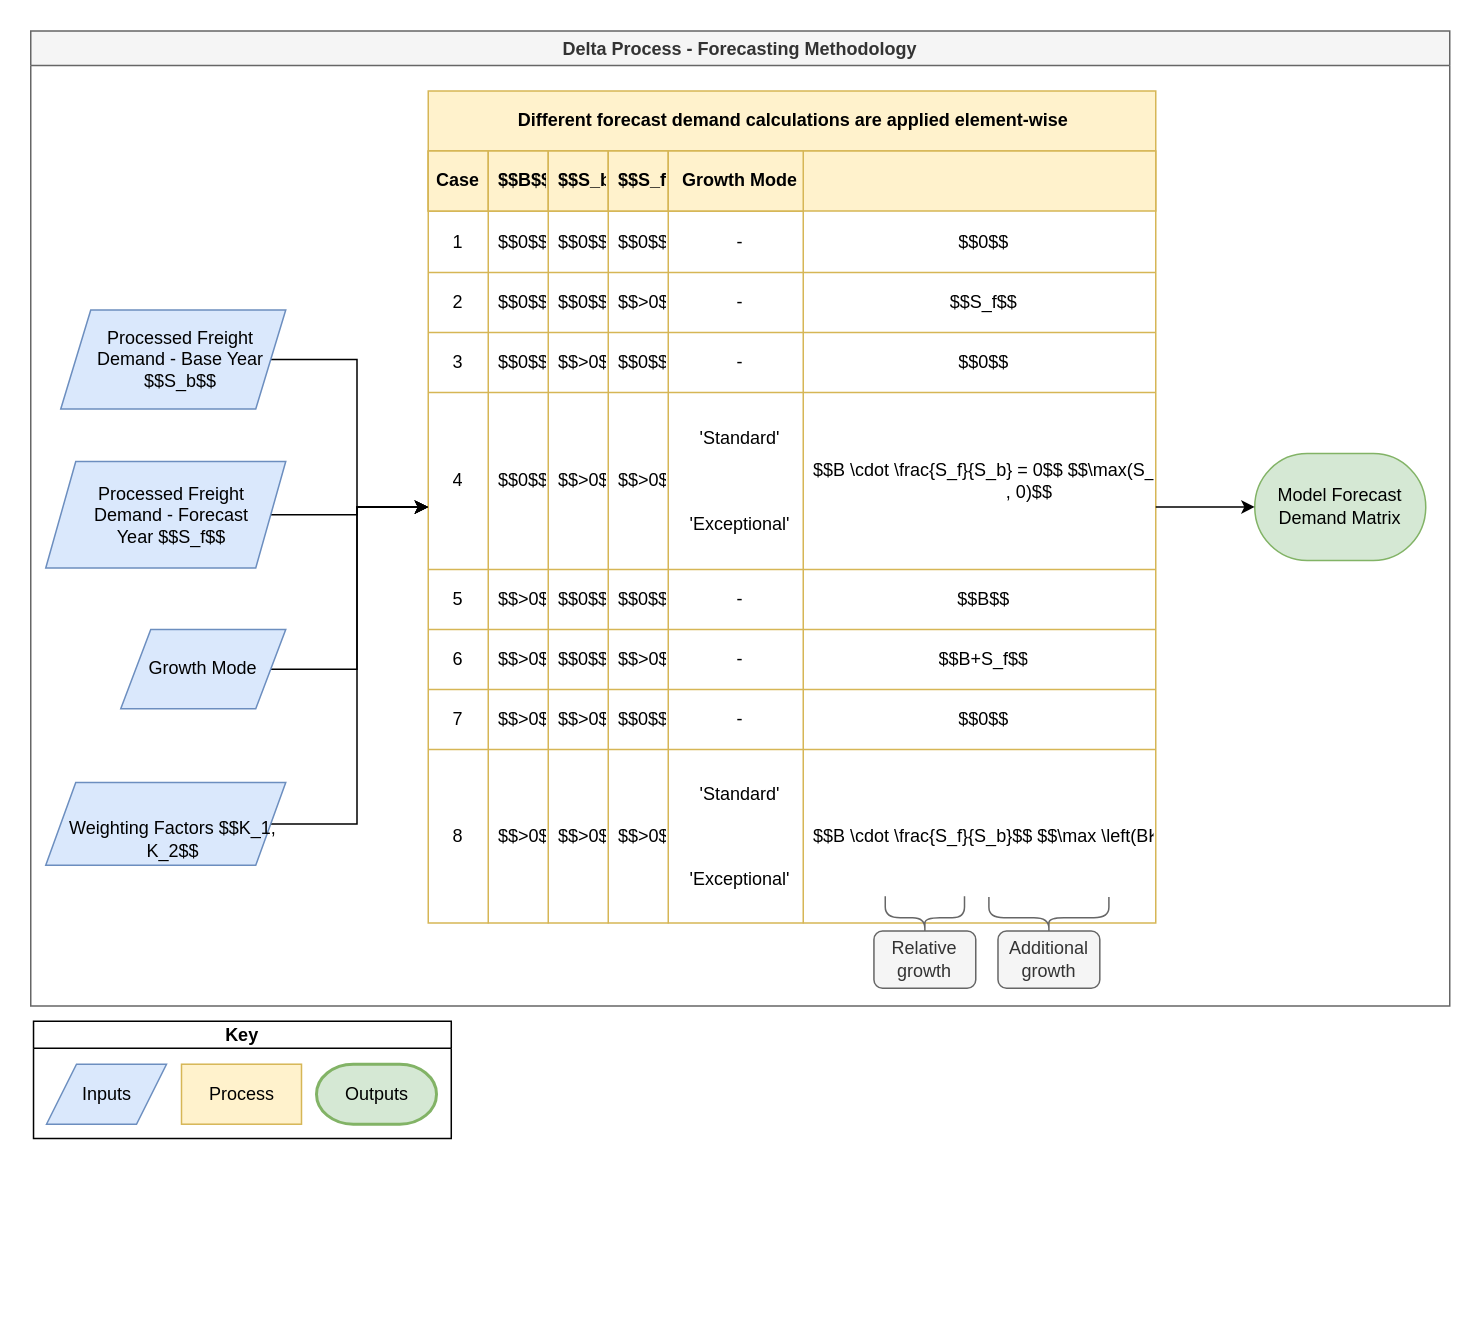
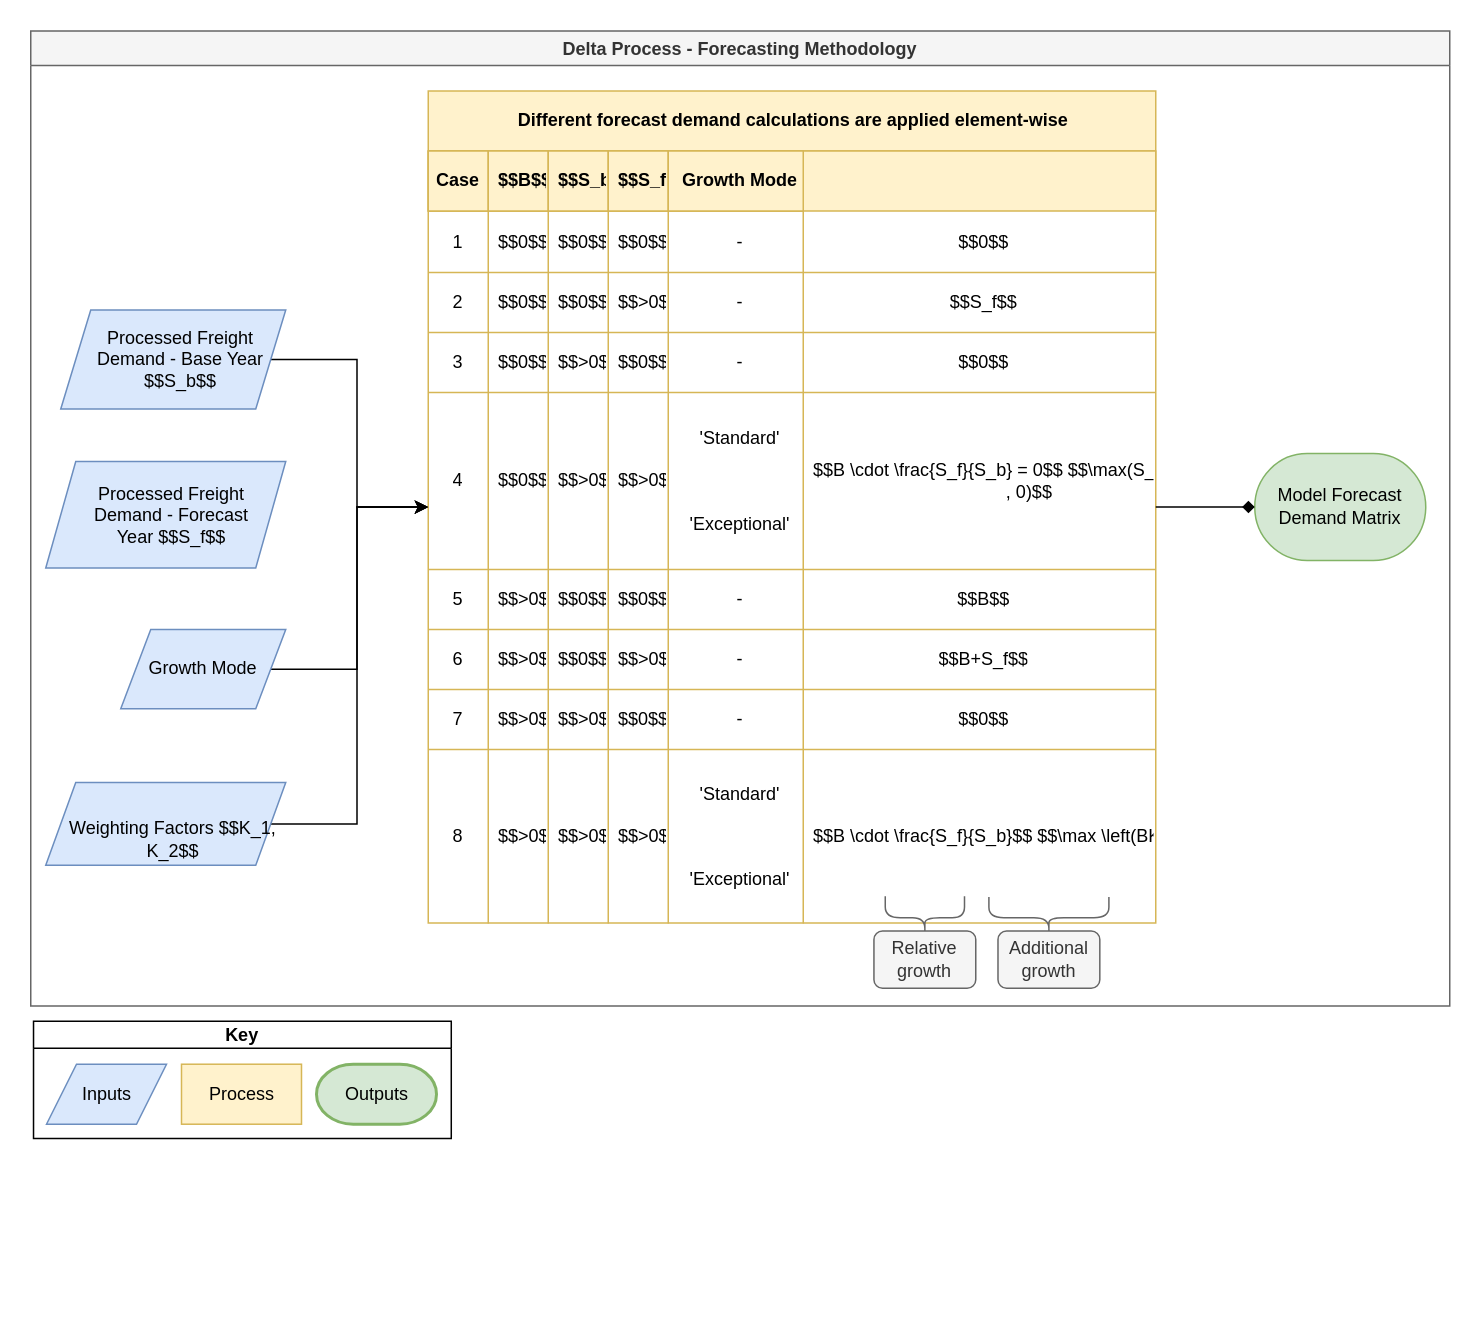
edge "Different forecast demand calculations are applied element-wise" -> "Model Forecast Demand Matrix": arrowhead classic -> diamond
edge "Processed Freight Demand - Forecast Year $$S_f$$" -> "Different forecast demand calculations are applied element-wise": removed
